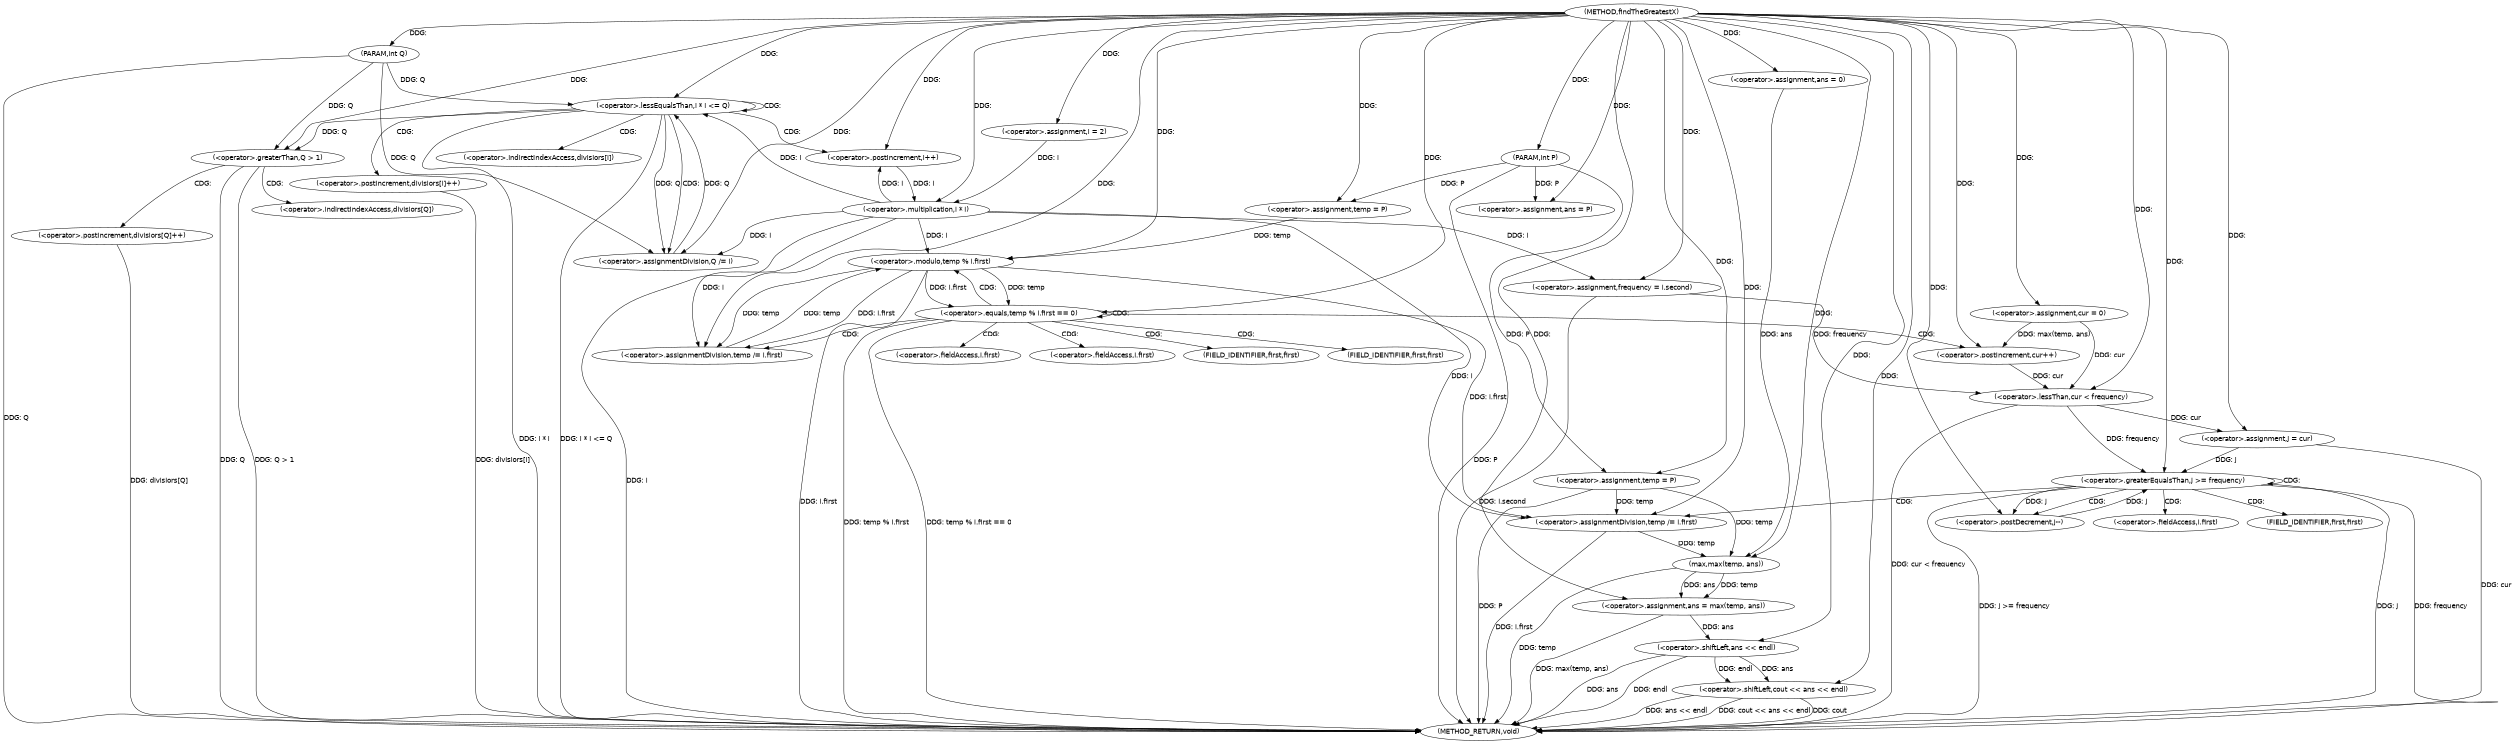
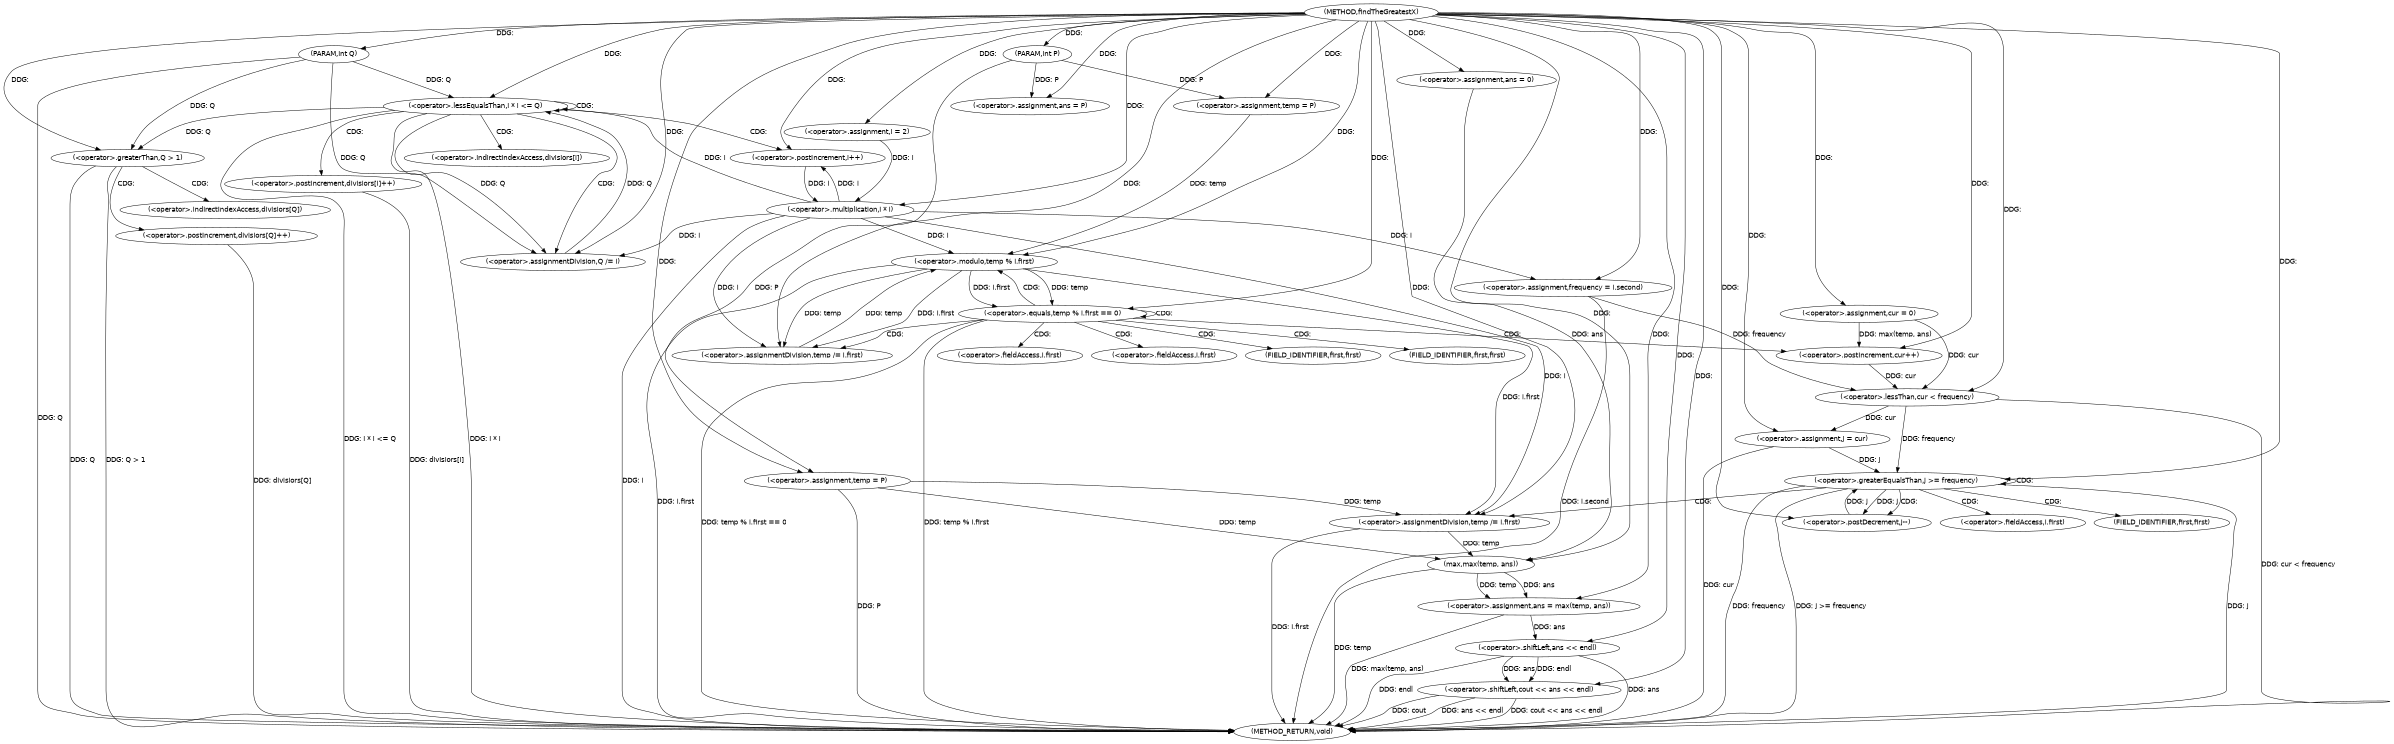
edge "(PARAM,int P)" -> "(METHOD_RETURN,void)": removed, label "DDG: P"
